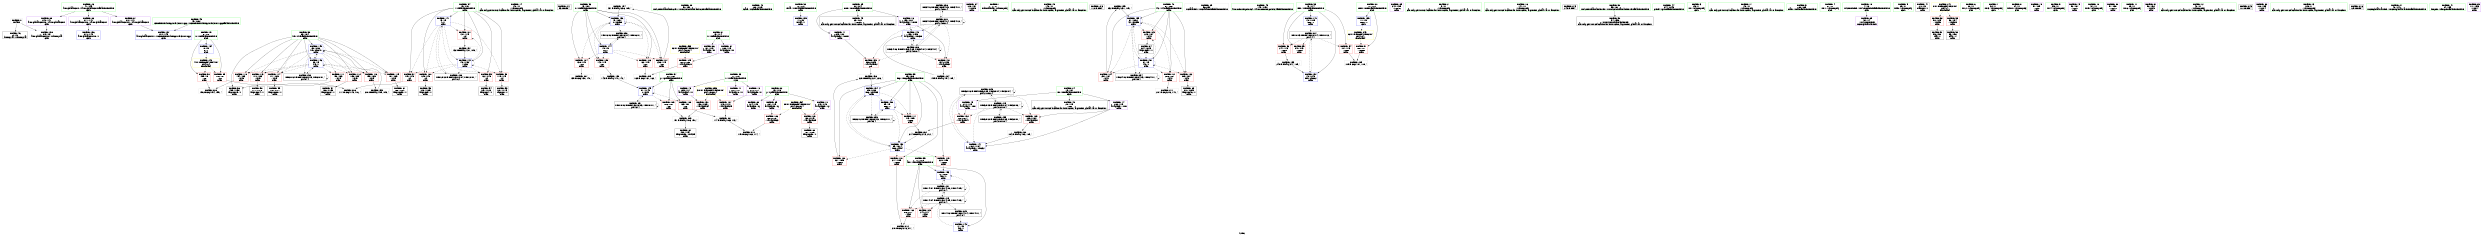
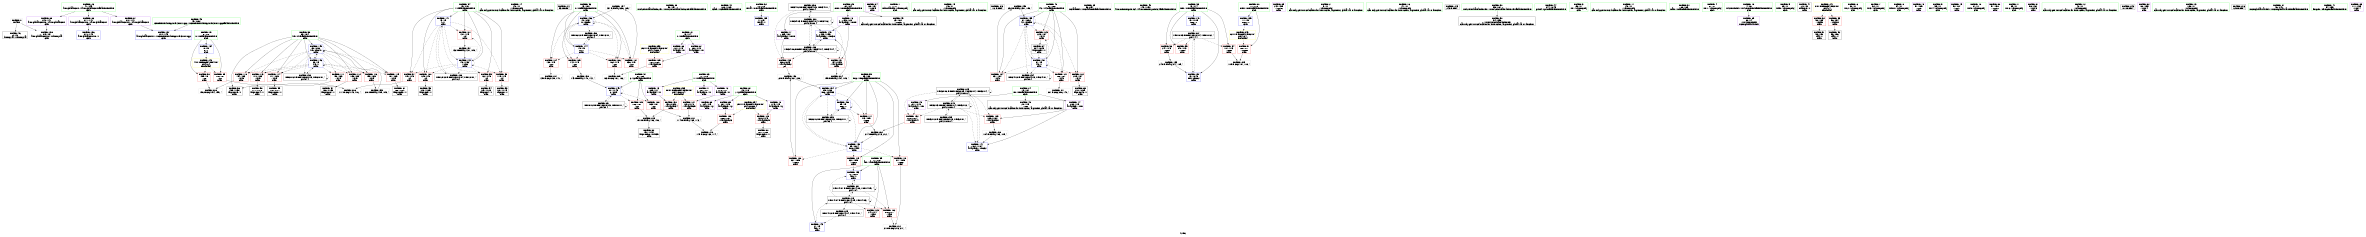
edge "NodeID: 220" -> "NodeID: 133": now "NodeID: 236" -> "NodeID: 133"
node "NodeID: 23": text "ZStL" -> "Glob"
